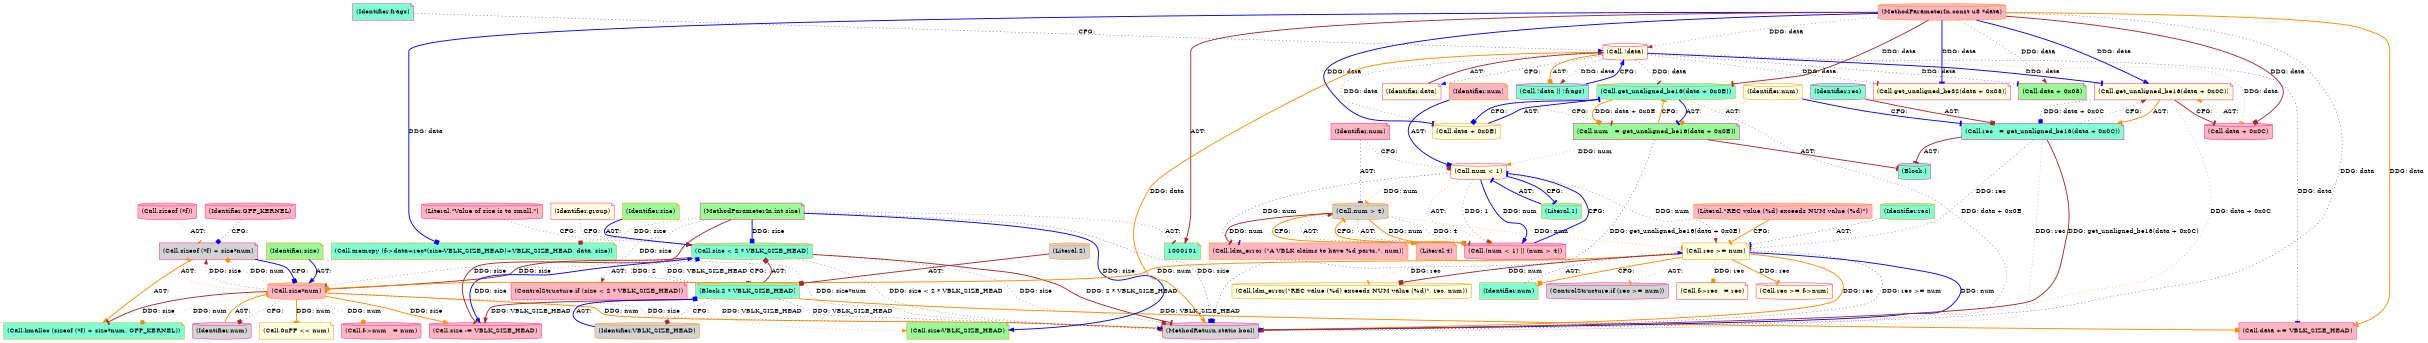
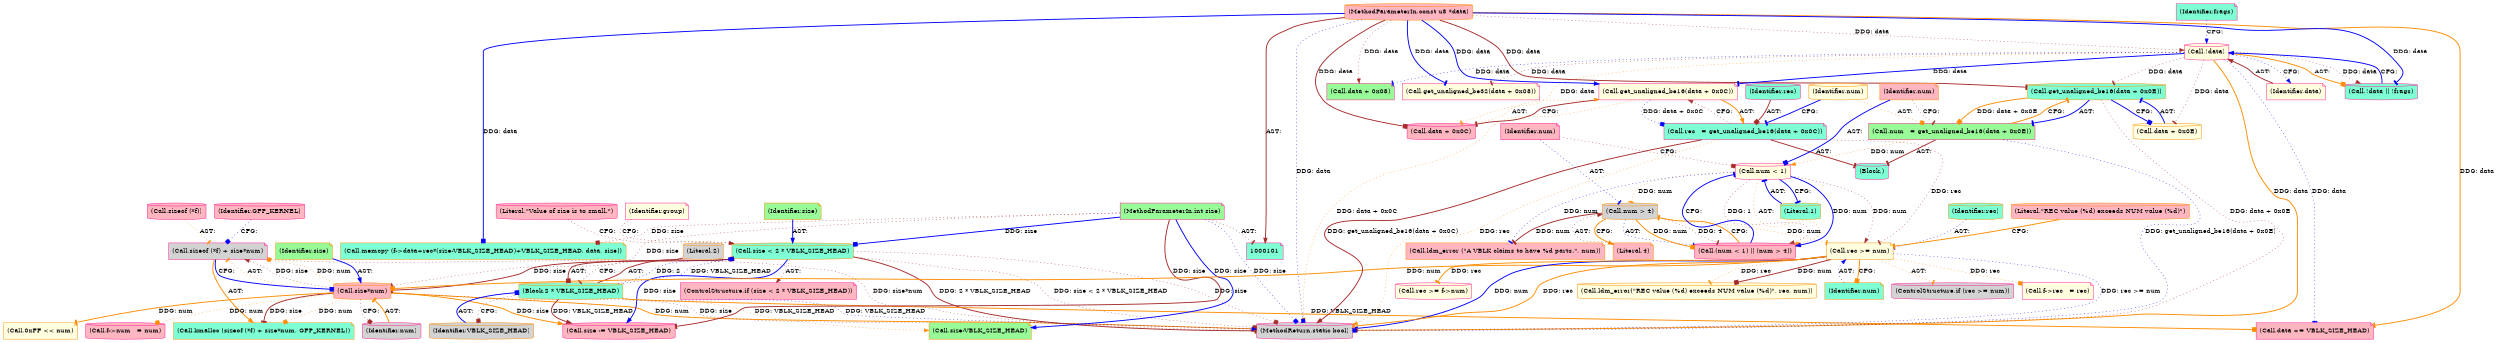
edge "(MethodParameterIn,const u8 *data)" -> "(Call,data + 0x0E)": now "(MethodParameterIn,const u8 *data)" -> "(Call,!data || !frags)"
node "1000101": color darkorange -> deeppink
